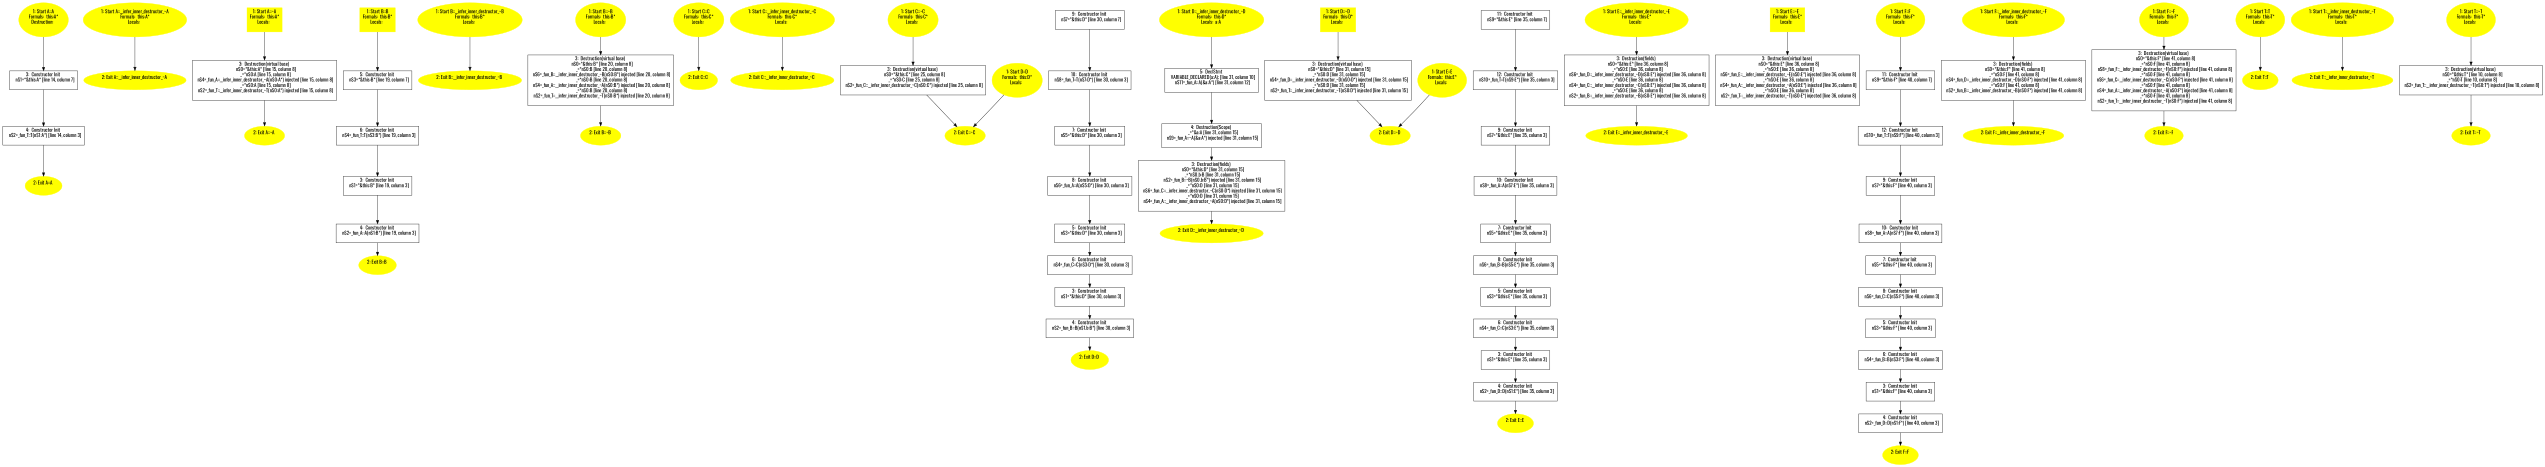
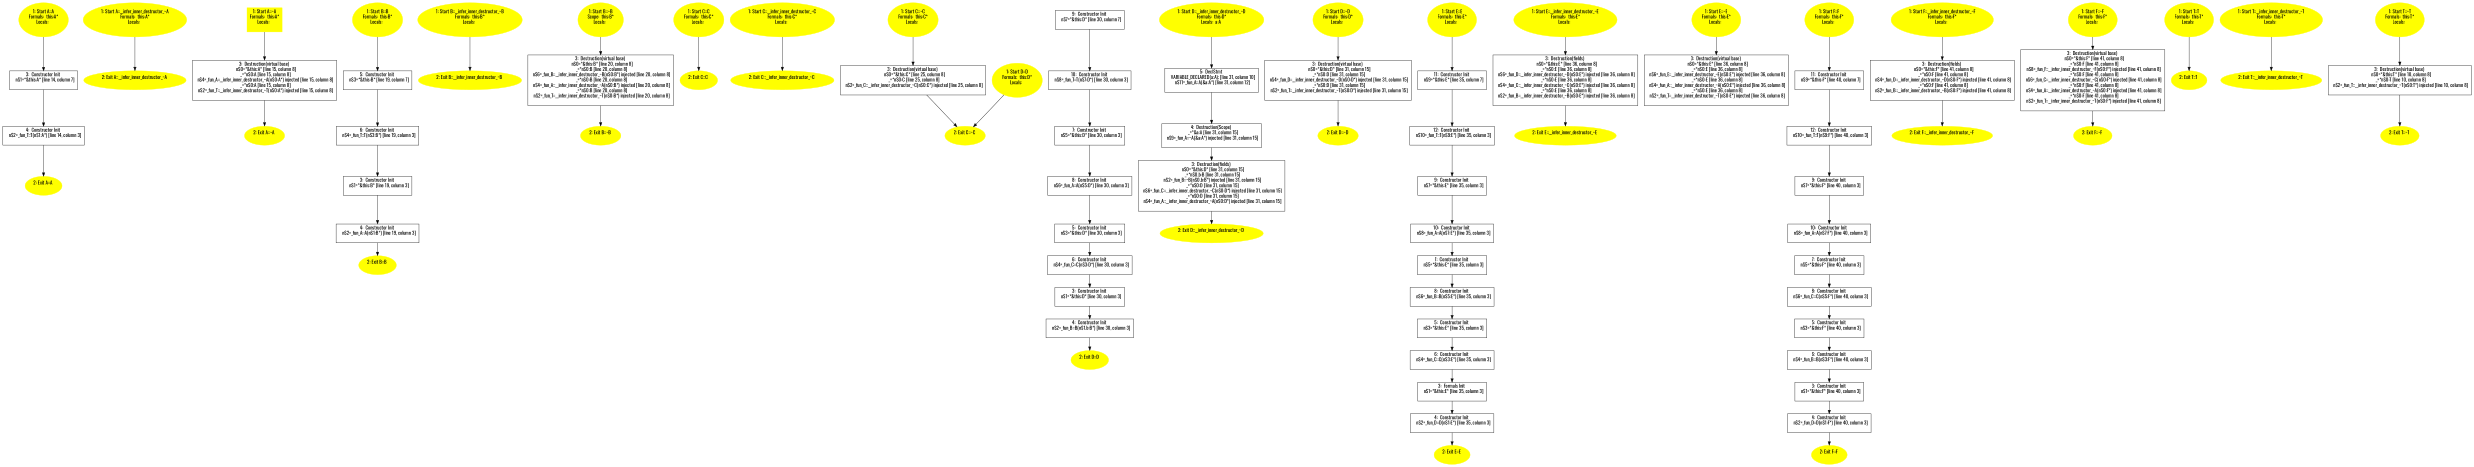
node "1: Start A::A Formals:  this:A* Destruction:": label "1: Start A::A Formals:  this:A* Destruction:" -> "1: Start A::A Formals:  this:A* Locals:"
node "1: Start B::B Formals:  this:B* Locals:": shape box -> ellipse
node "1: Start B::~B Formals:  this:B* Locals:": label "1: Start B::~B Formals:  this:B* Locals:" -> "1: Start B::~B Scope:  this:B* Locals:"
node "1: Start D::~D Formals:  this:D* Locals:": shape box -> ellipse
node "1: Start E::~E Formals:  this:E* Locals:": shape box -> ellipse
edge "1: Start E::E Formals:  this:E* Locals:" -> "2: Exit D::~D": now "1: Start E::E Formals:  this:E* Locals:" -> "11:  Constructor Init n$9=*&this:E* [line 35, column 7]"
node "3:  Constructor Init n$1=*&this:E* [line 35, column 3]": label "3:  Constructor Init n$1=*&this:E* [line 35, column 3]" -> "3:  Formals Init n$1=*&this:E* [line 35, column 3]"
